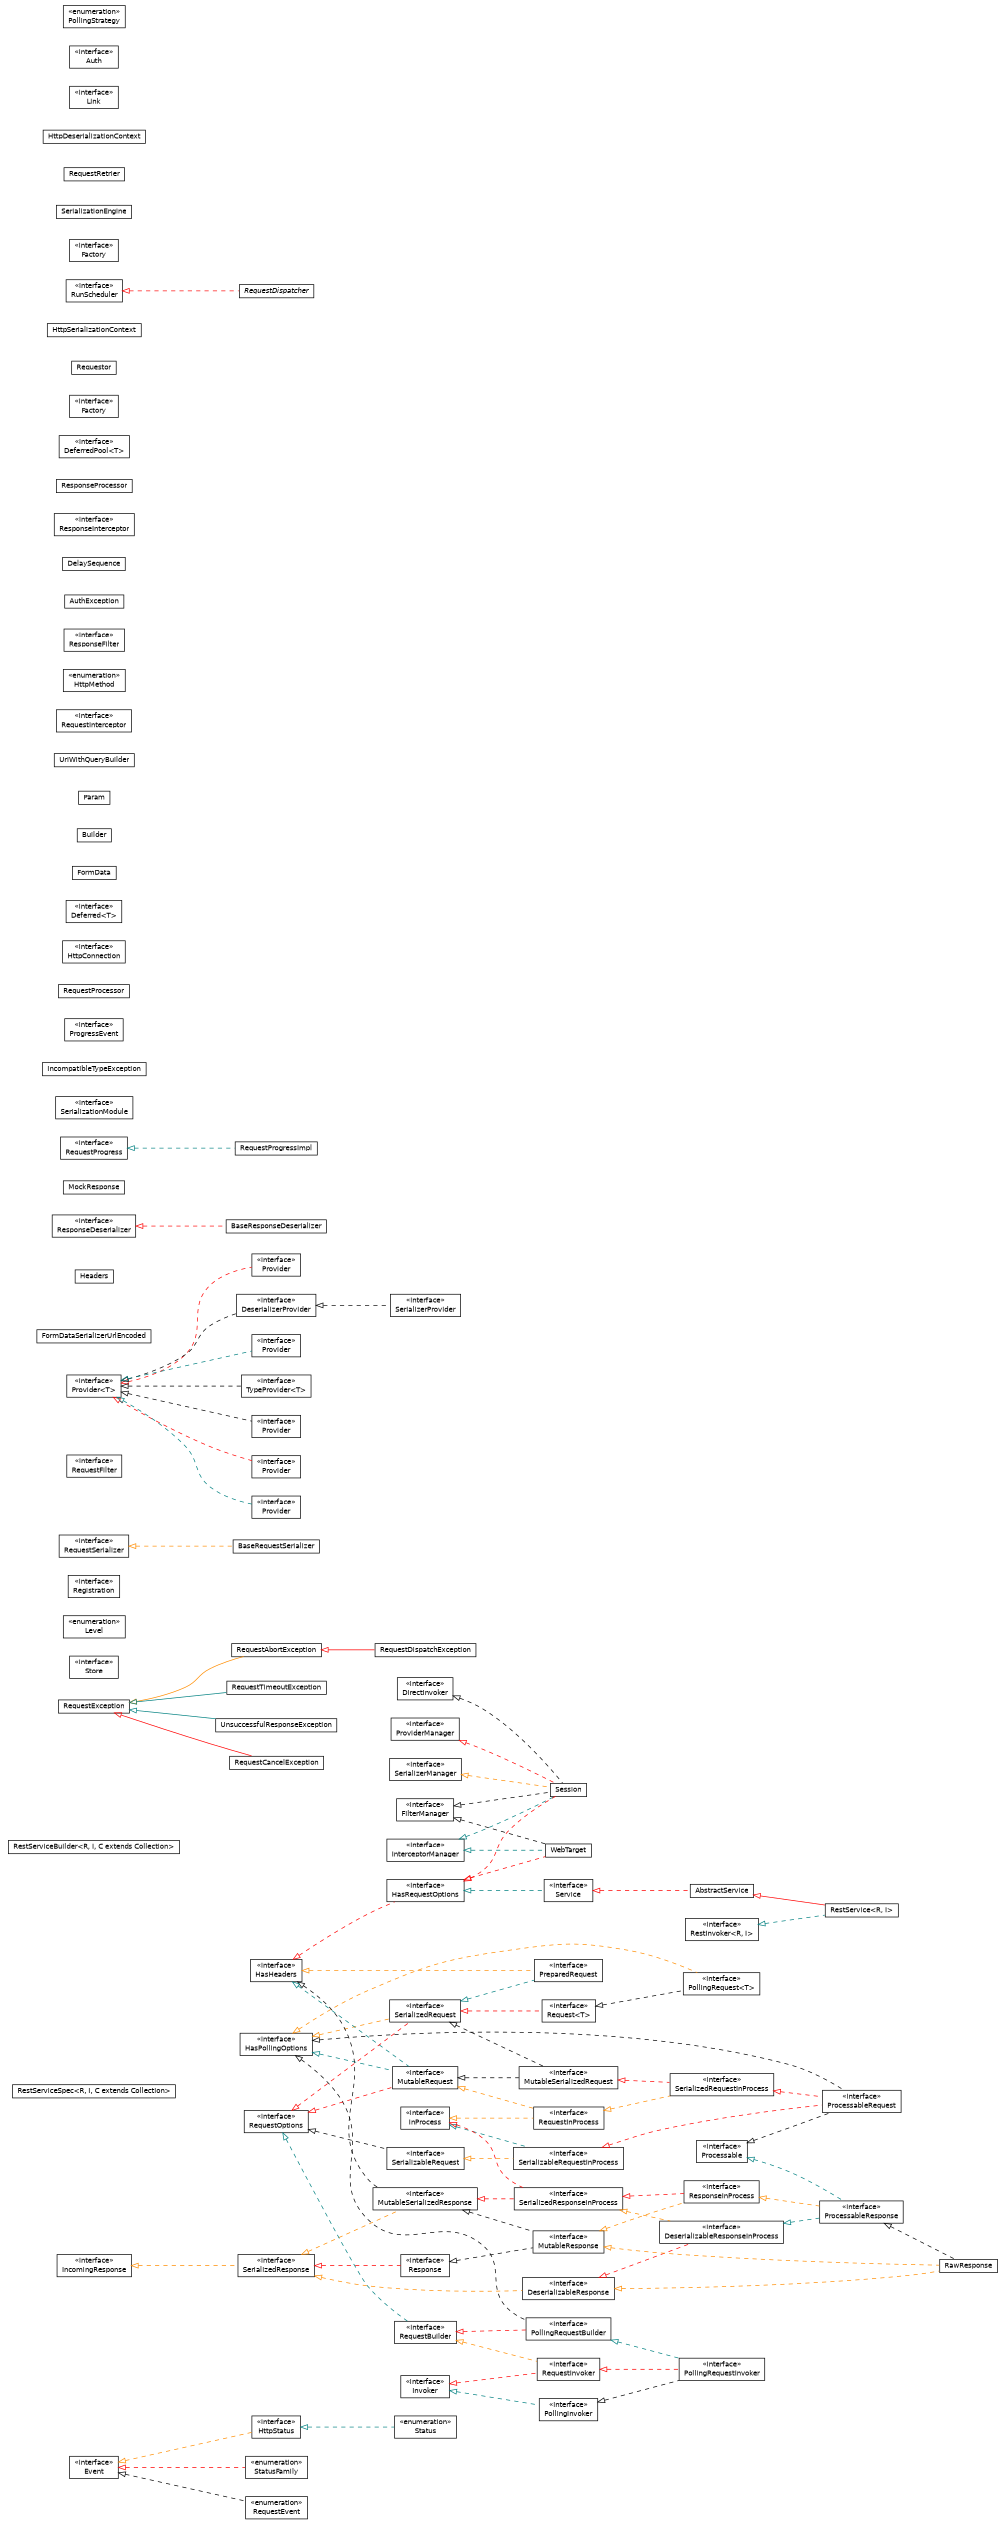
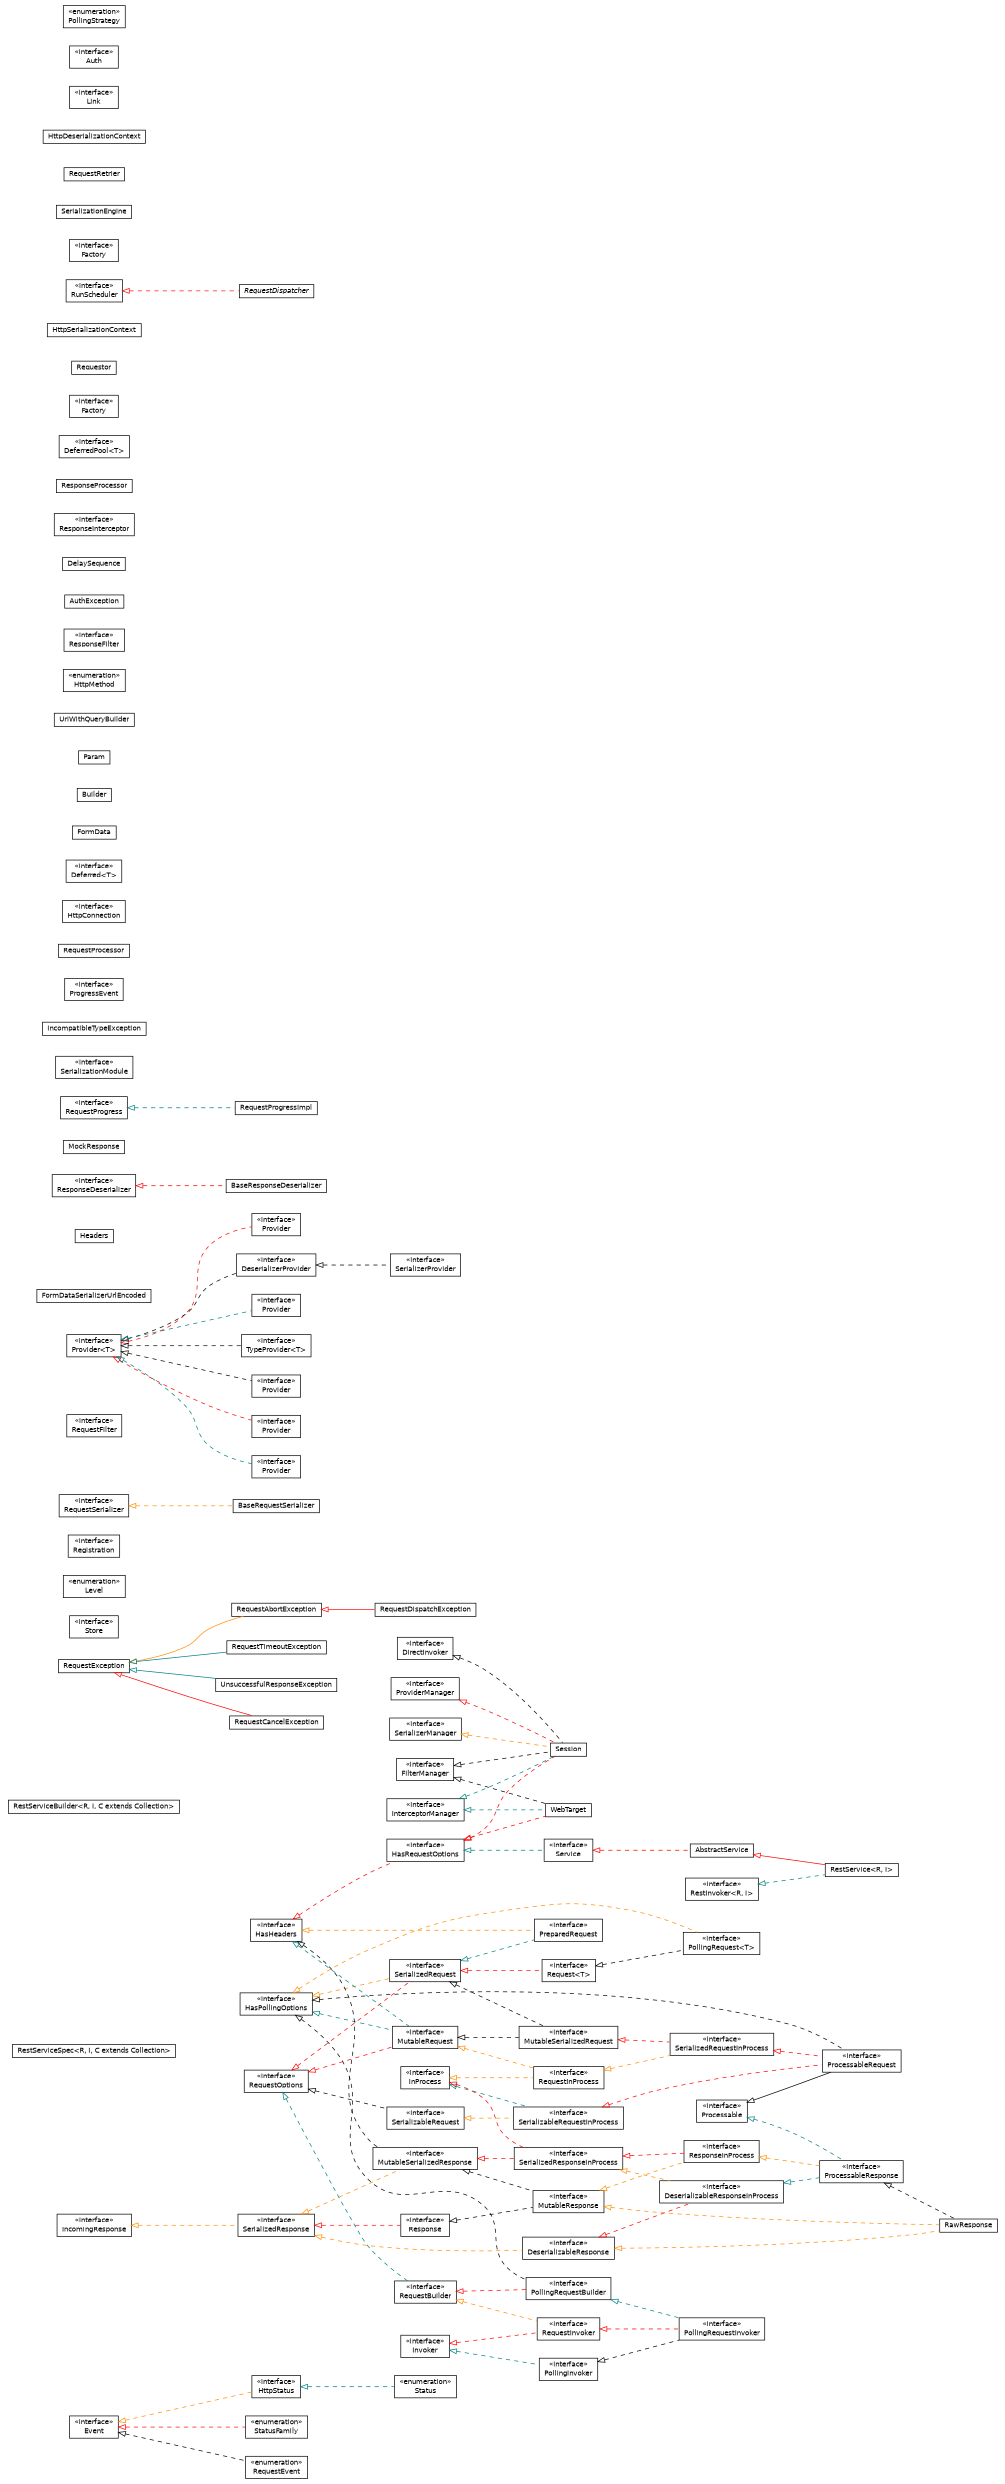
node "RequestInterceptor": removed
edge "ProcessableRequest" -> "Processable": style dashed -> solid
